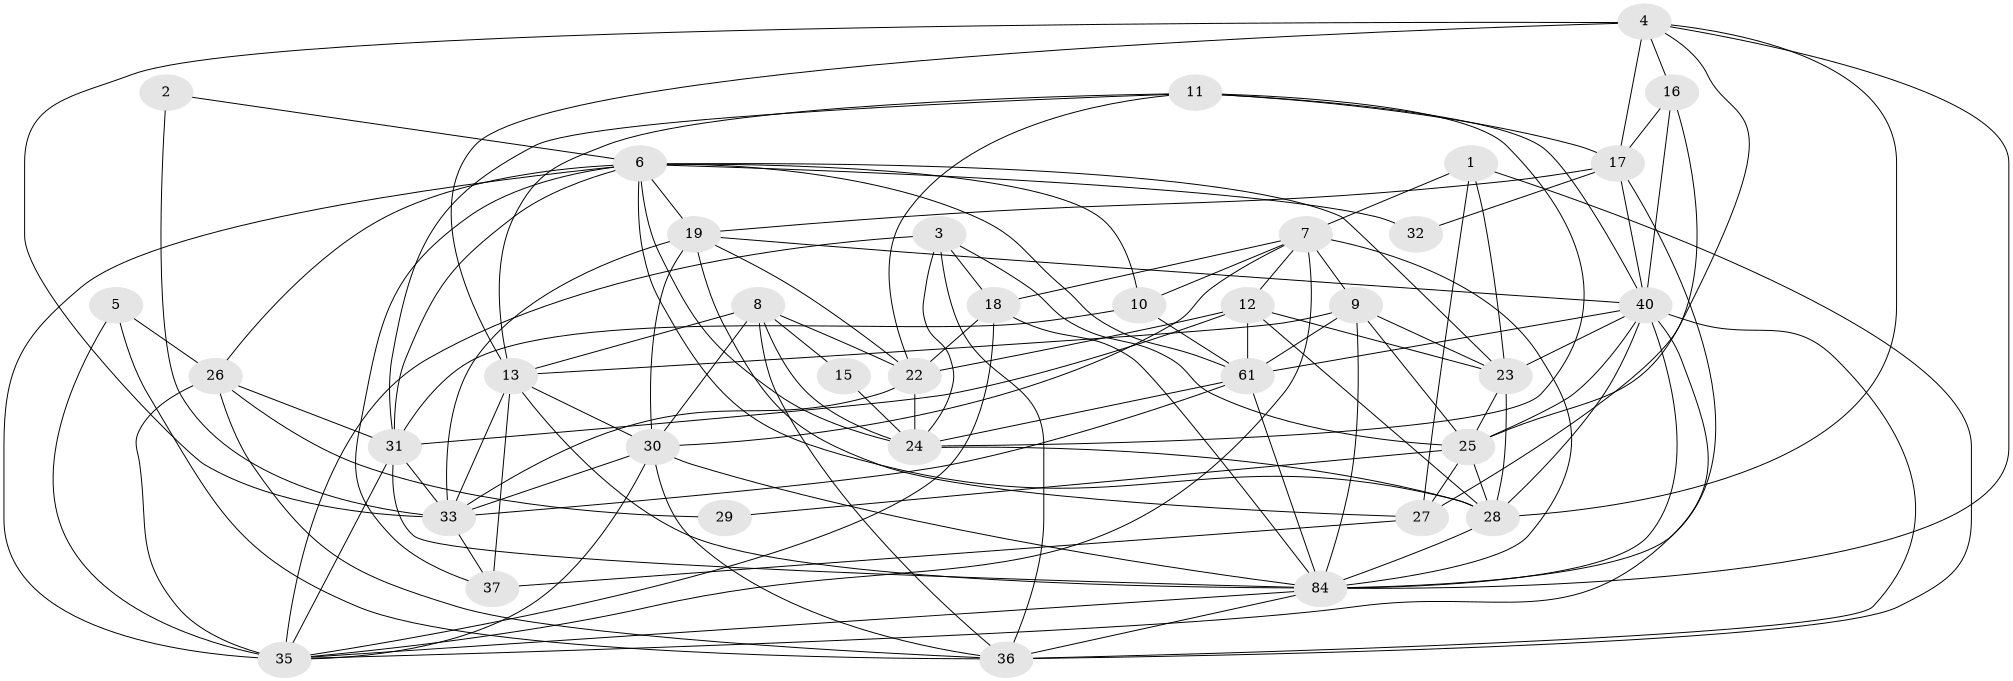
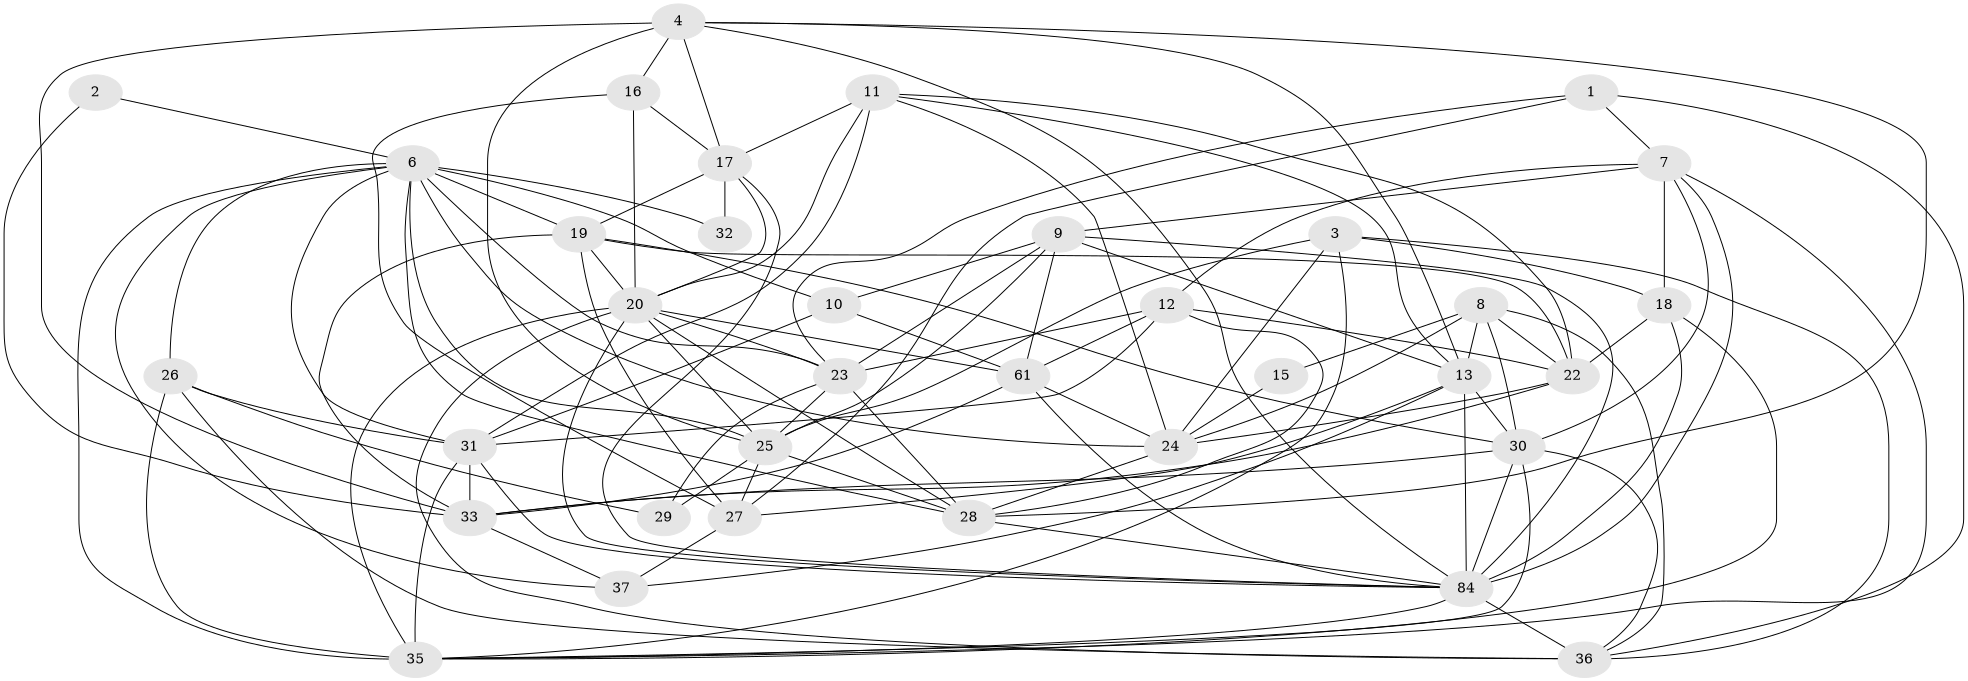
edge "6" -- "61": now "6" -- "25"
edge "7" -- "10": now "9" -- "10"
node "5": removed
node "40": label "40" -> "20"
edge "23" -- "29": added
edge "13" -- "33": now "13" -- "27"
